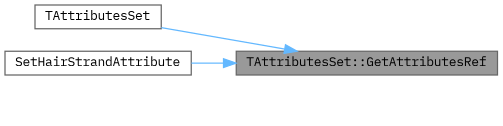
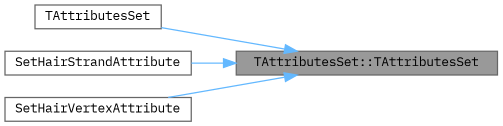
node "TAttributesSet::GetAttributesRef": label "TAttributesSet::GetAttributesRef" -> "TAttributesSet::TAttributesSet"
node "SetHairVertexAttribute": added
